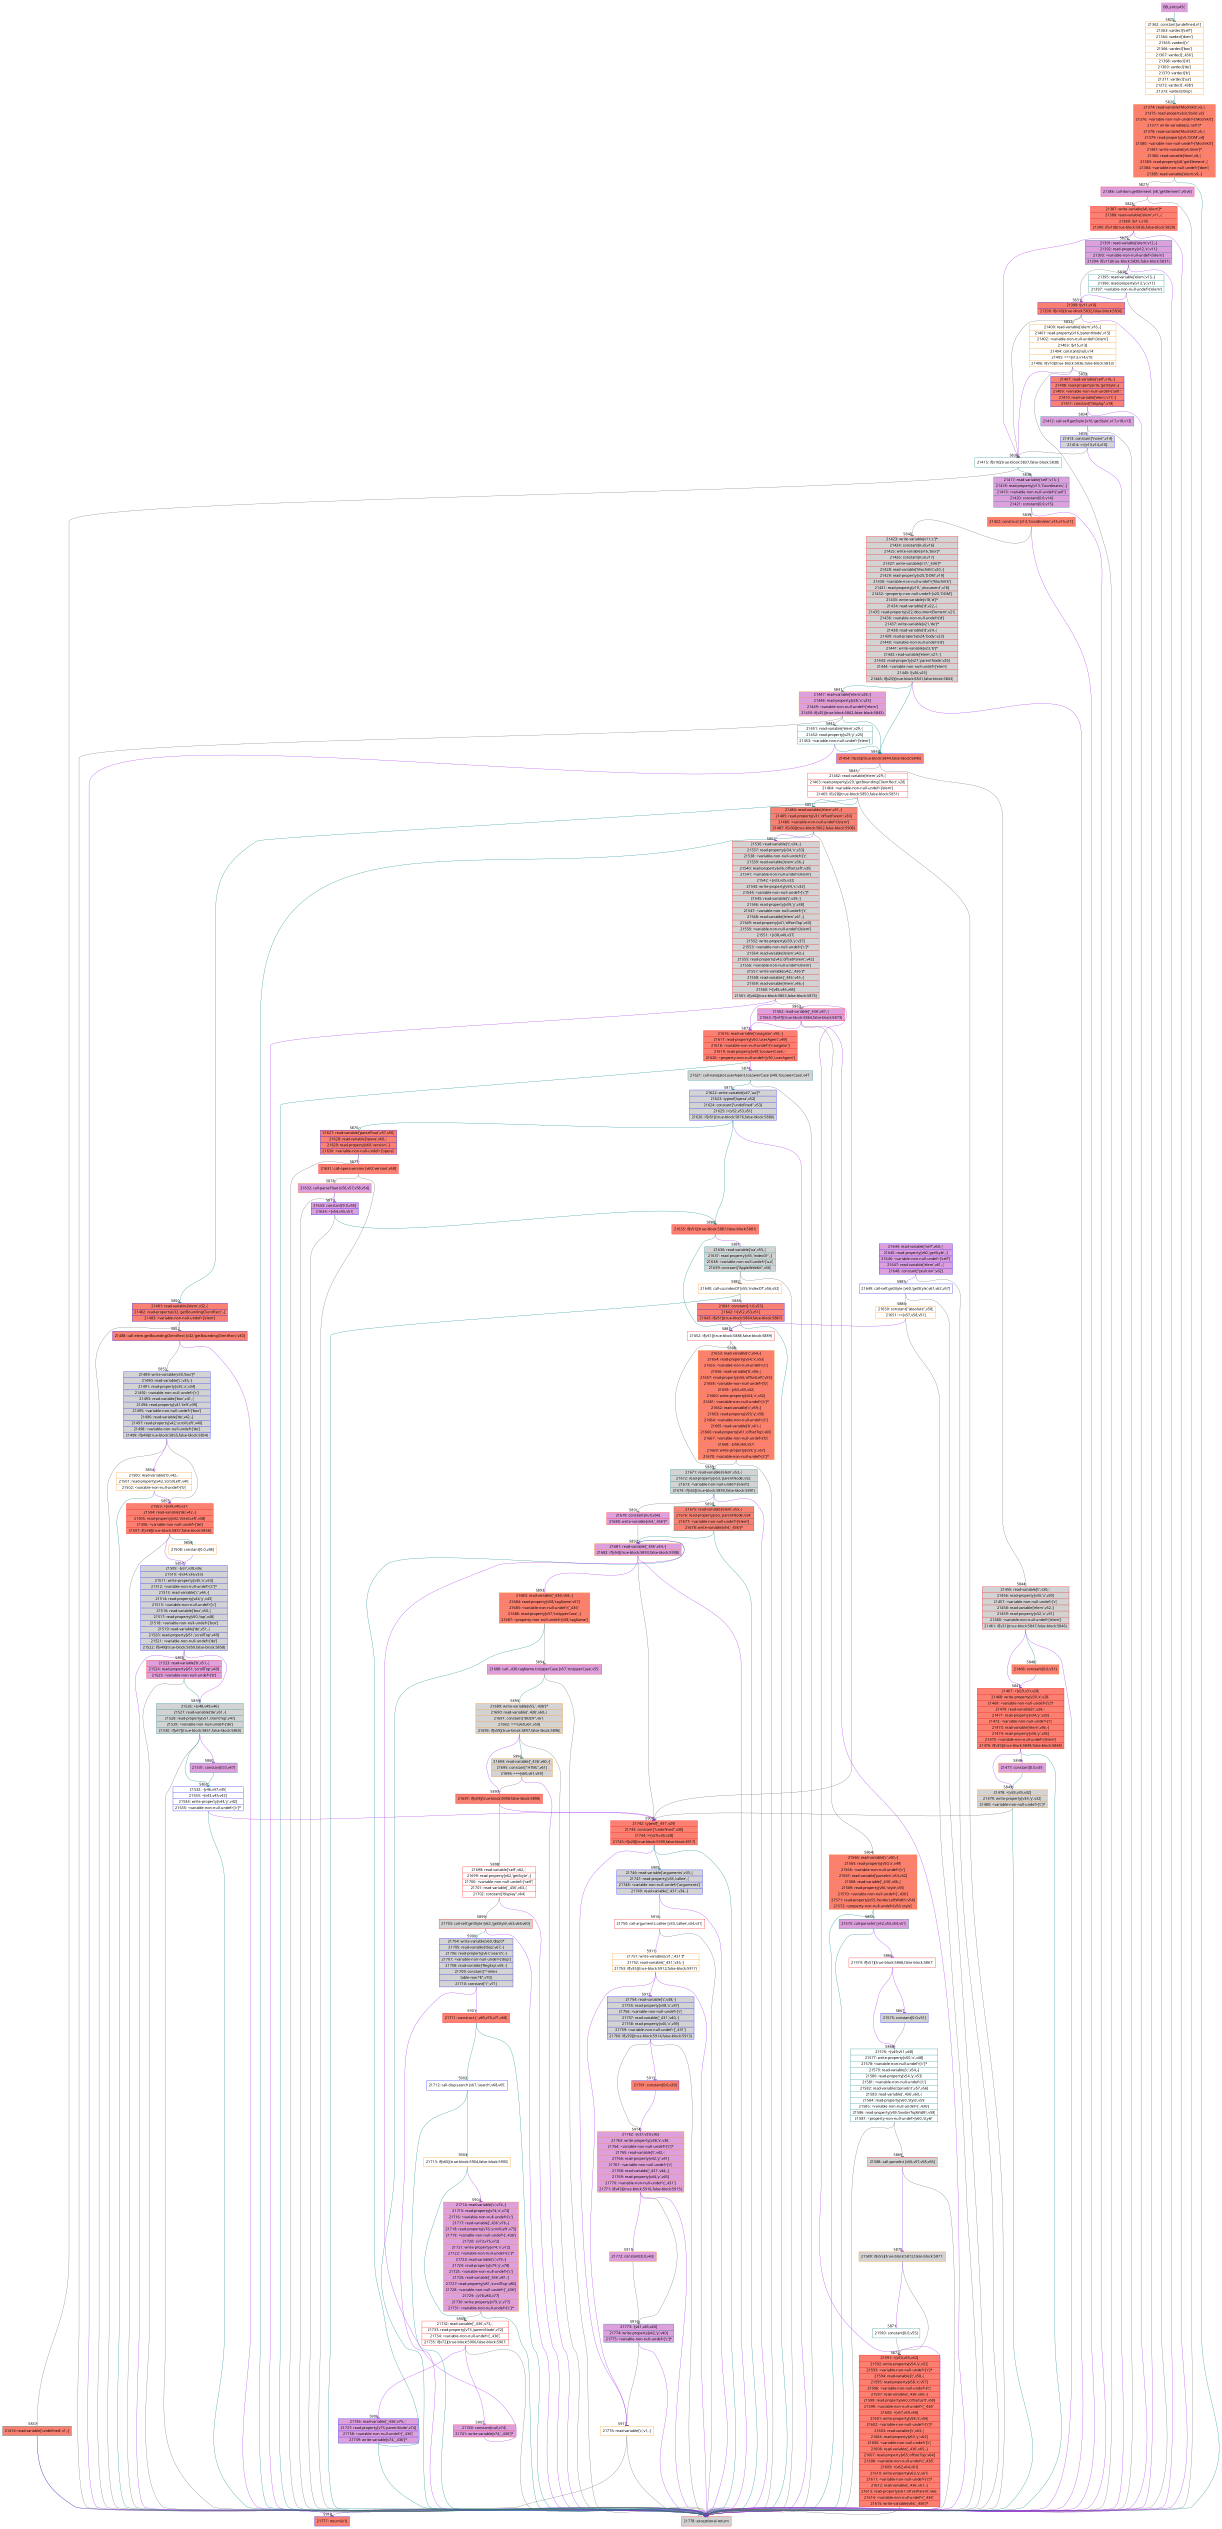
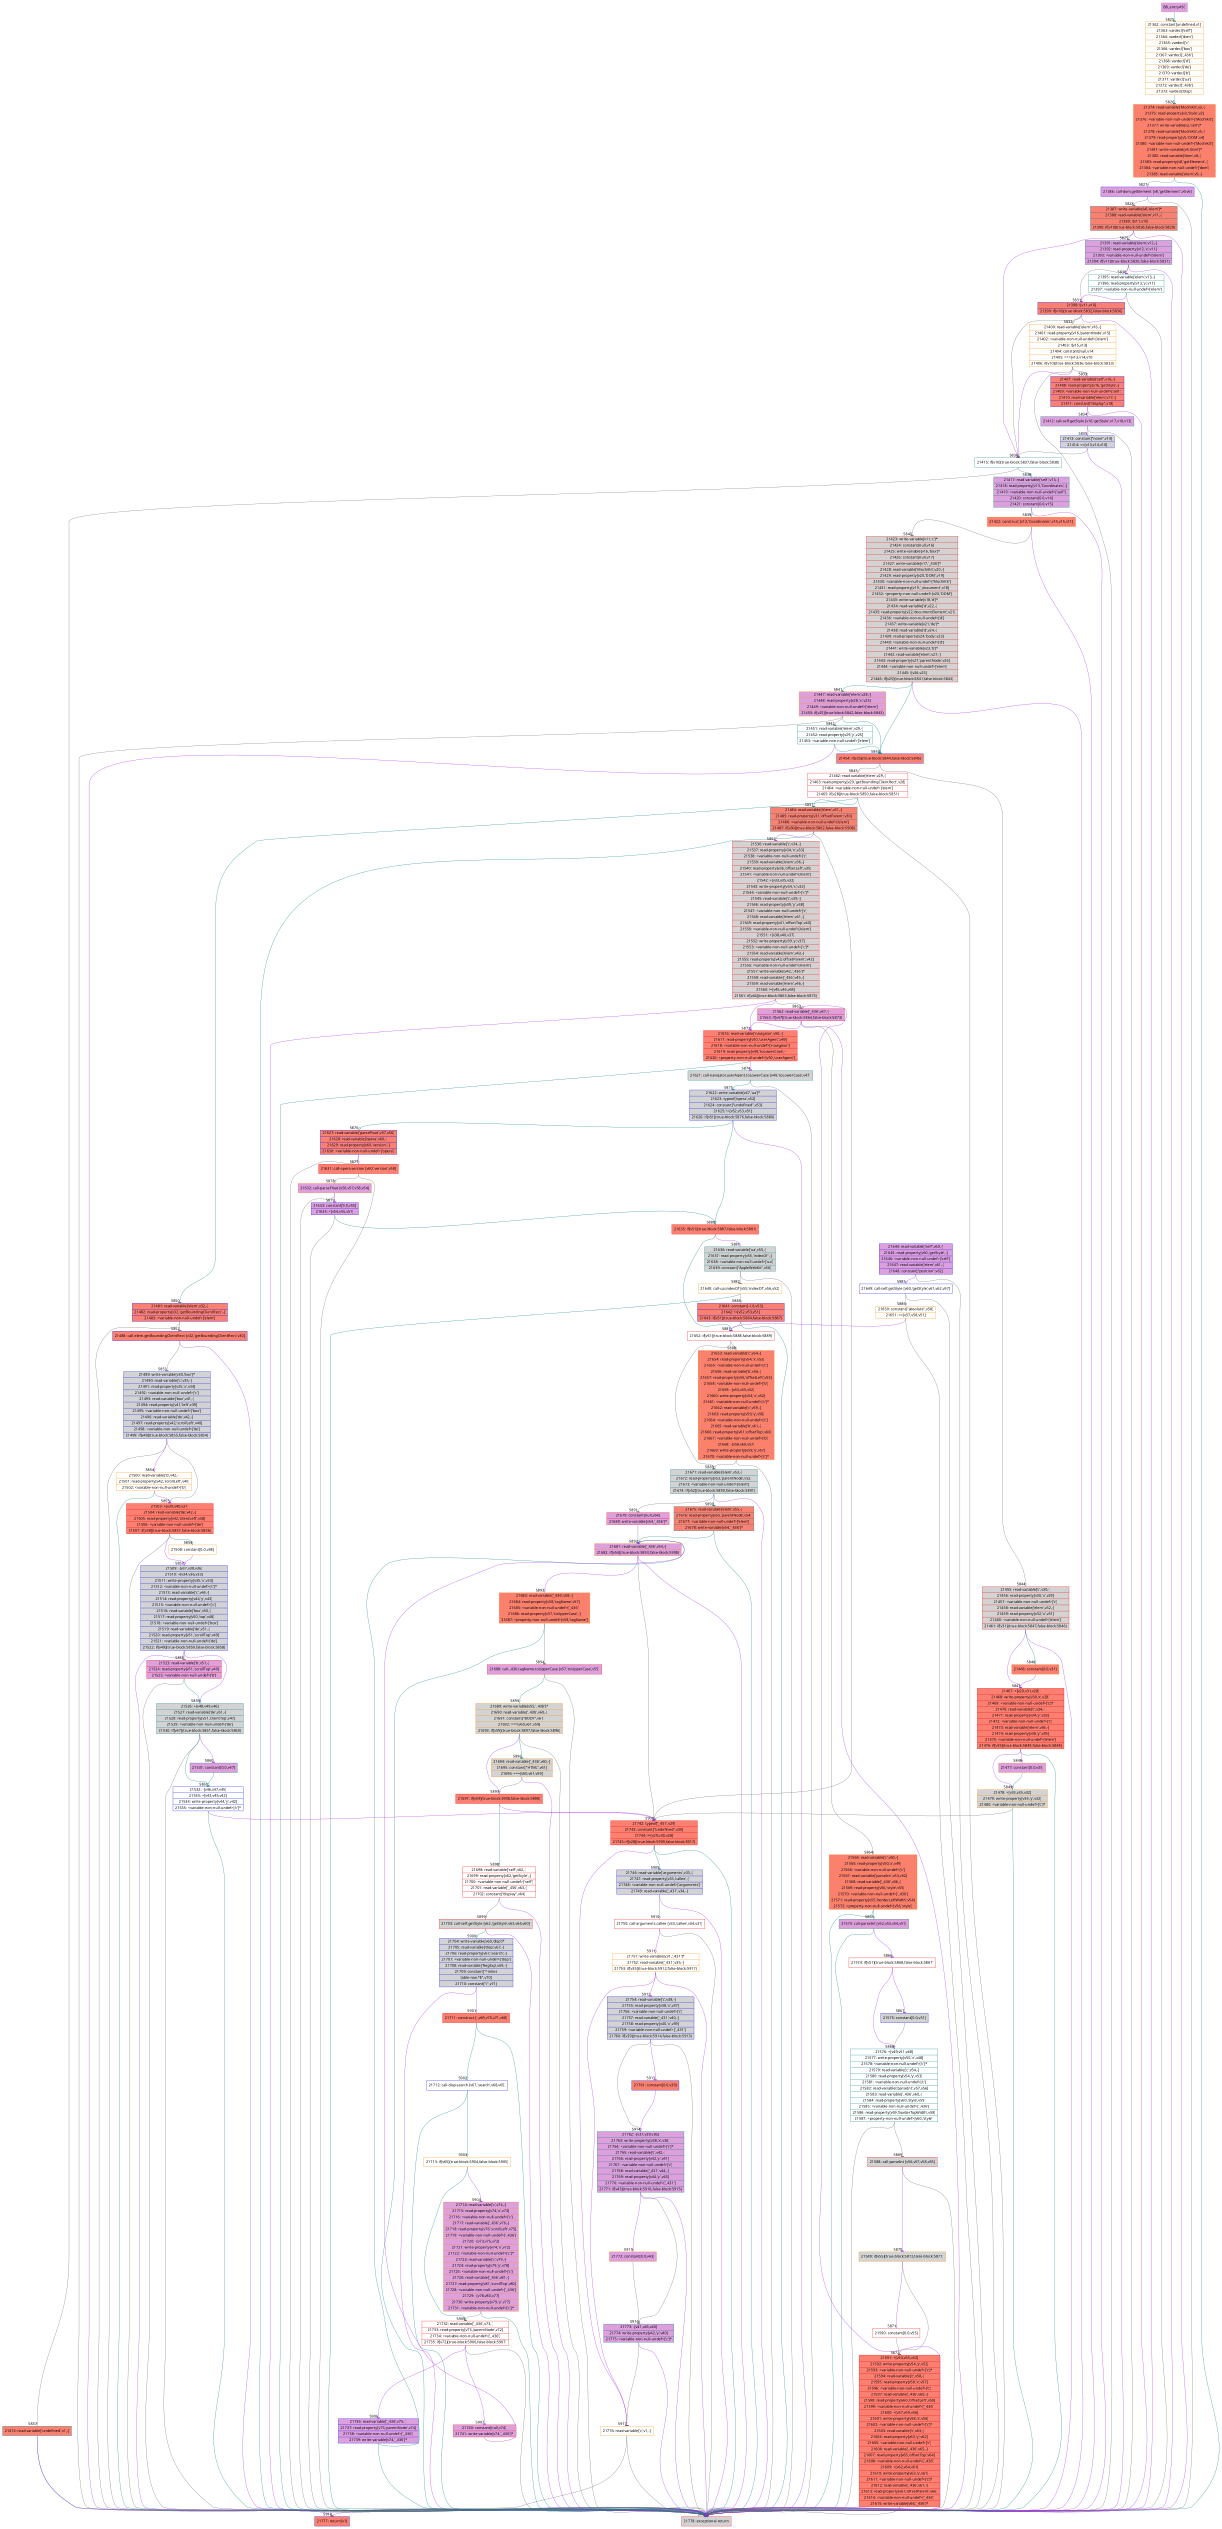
node "21386: call-dom.getElement [v8,'getElement',v9,v6]": color red -> blue
node "21387: write-variable[v6,'elem']*": color red -> teal
edge "21622: write-variable[v47,'ua']*" -> "21635: if[v51](true-block:5887,false-block:5881)": arrowhead tee -> onormal
node "21762: -[v37,v39,v36]": color darkorange -> teal
node "21590: constant[0.0,v55]": color teal -> red
